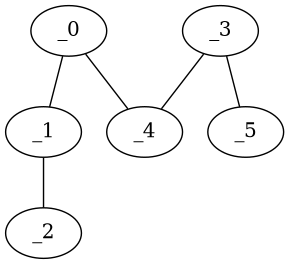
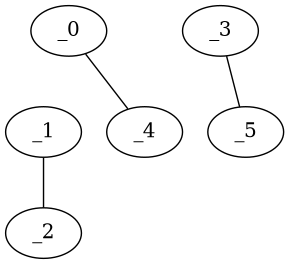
edge "_3" -- "_4": removed
edge "_0" -- "_1": removed
